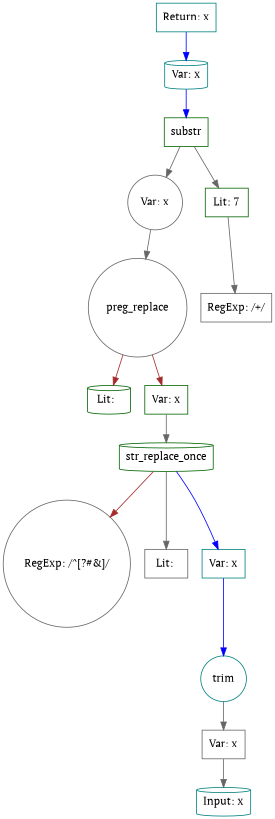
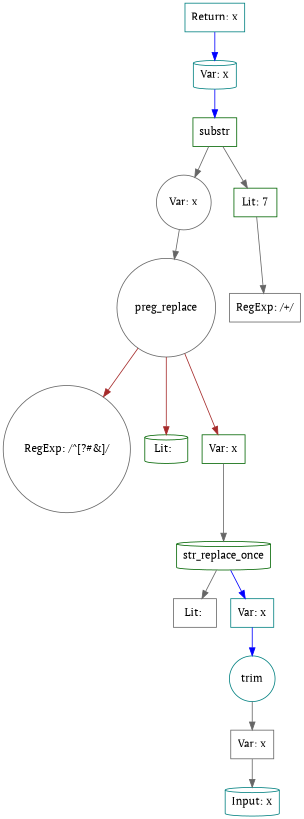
edge "str_replace_once" -> "RegExp: /^[?#&]/": now "preg_replace" -> "RegExp: /^[?#&]/"
